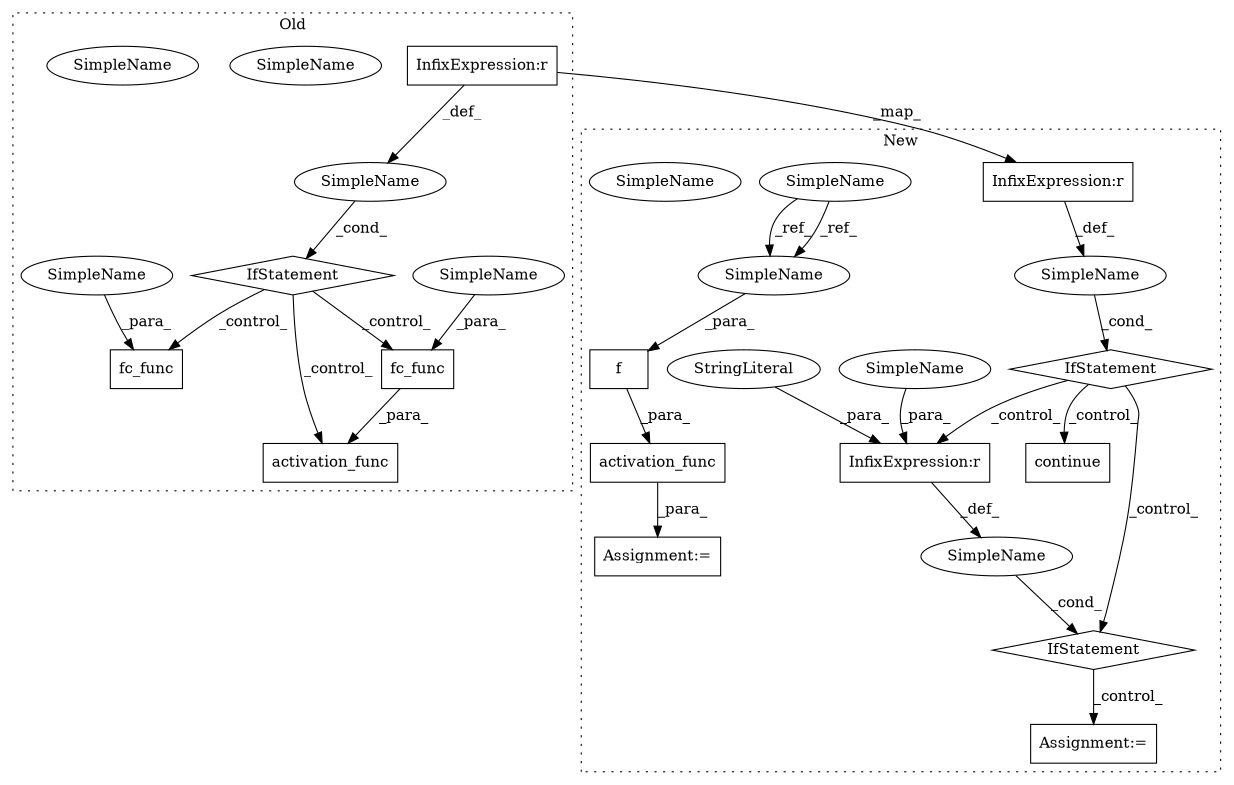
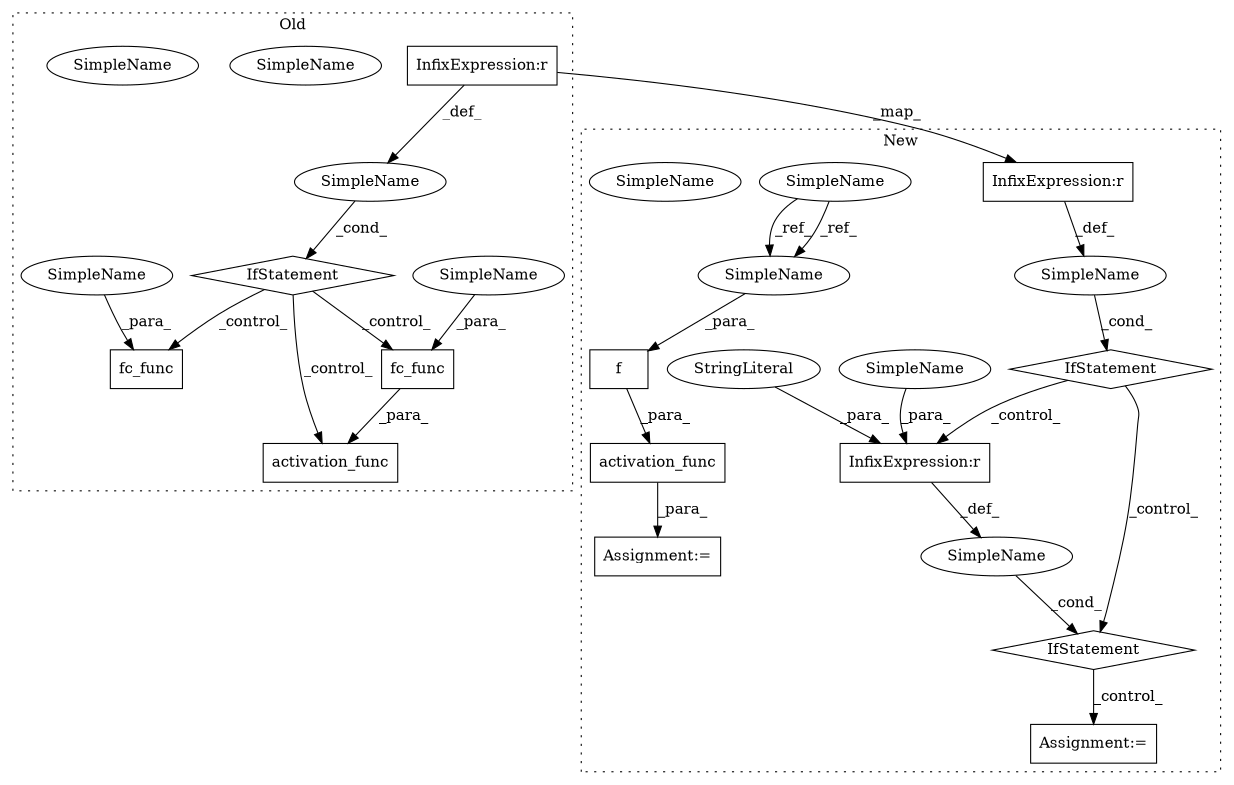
node "continue": removed
